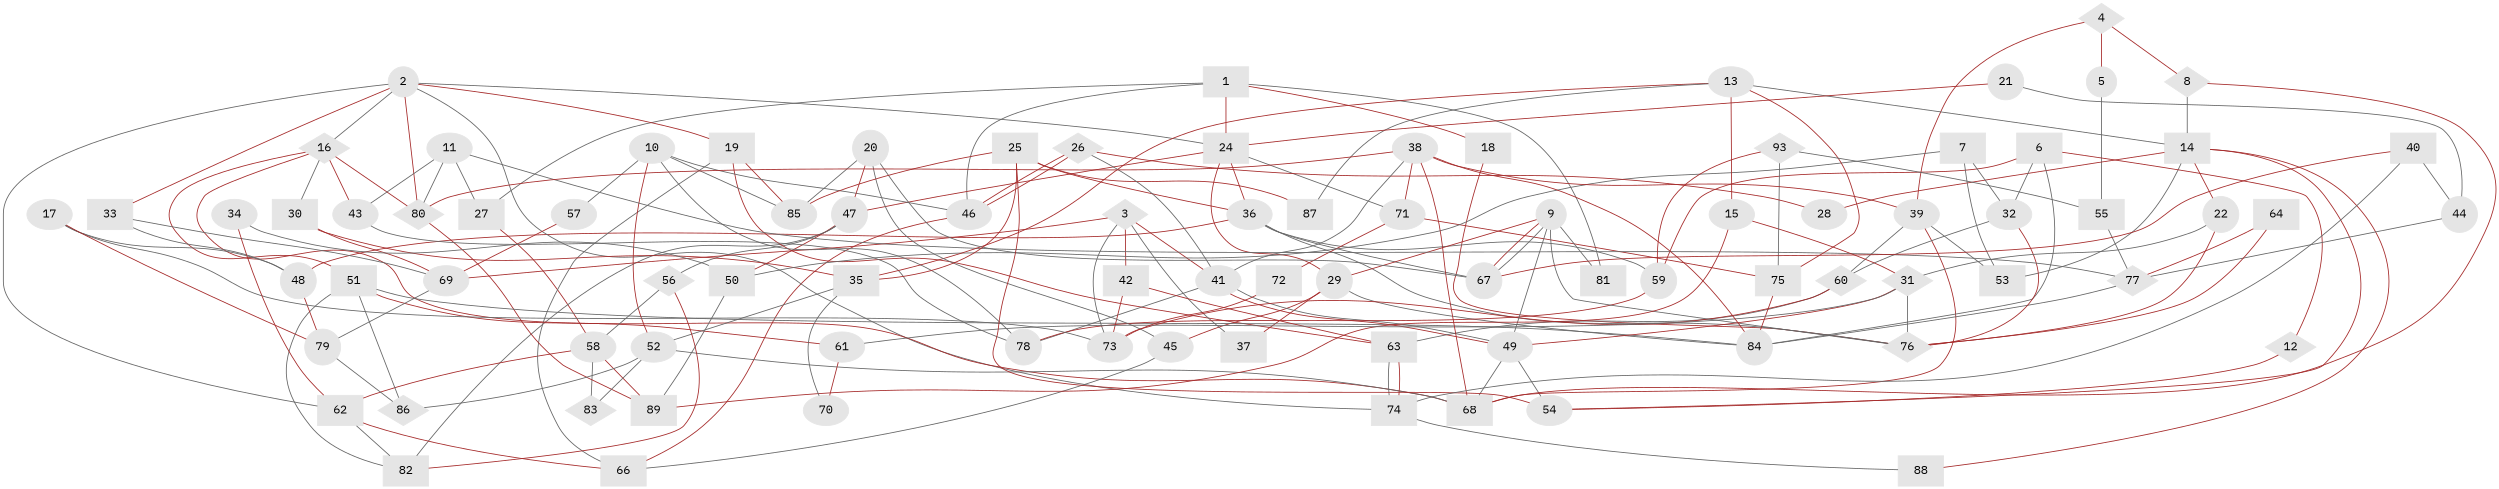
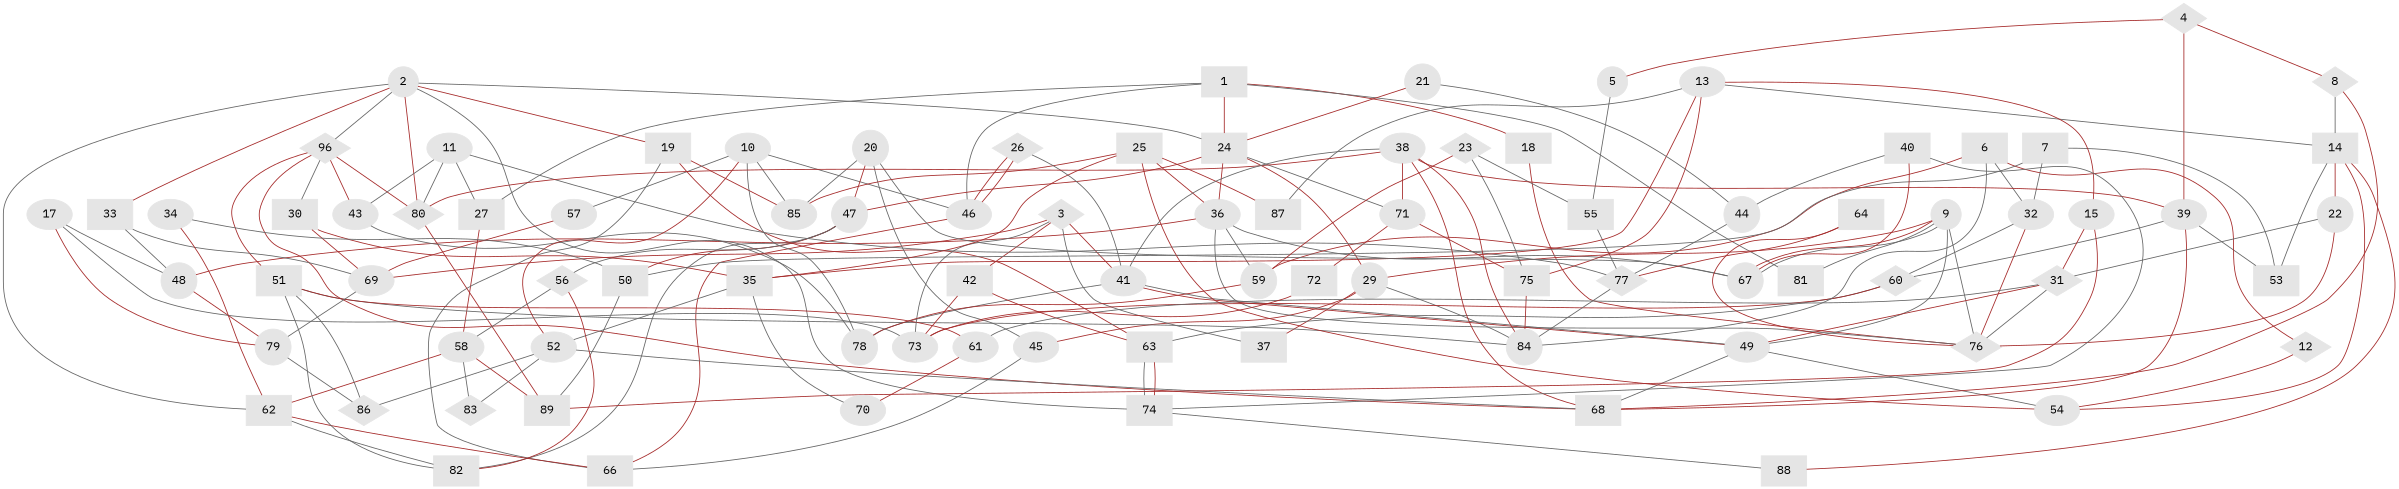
node "16": label "16" -> "96"
node "93": label "93" -> "23"
node "28": removed
